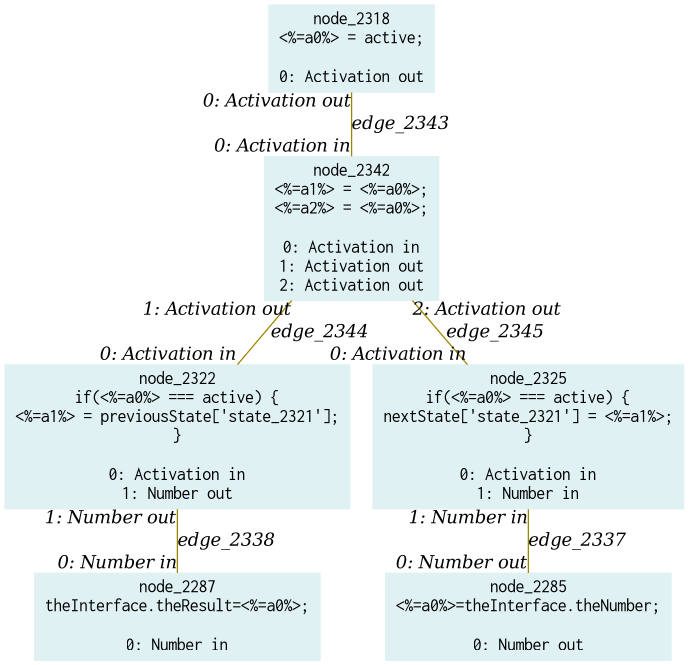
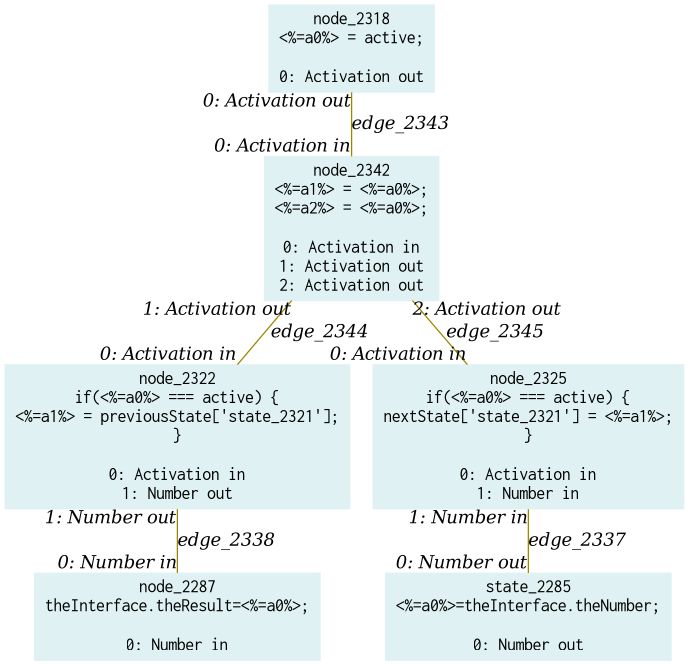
node "node_2285 <%=a0%>=theInterface.theNumber; 0: Number out": label "node_2285 <%=a0%>=theInterface.theNumber; 0: Number out" -> "state_2285 <%=a0%>=theInterface.theNumber; 0: Number out"
